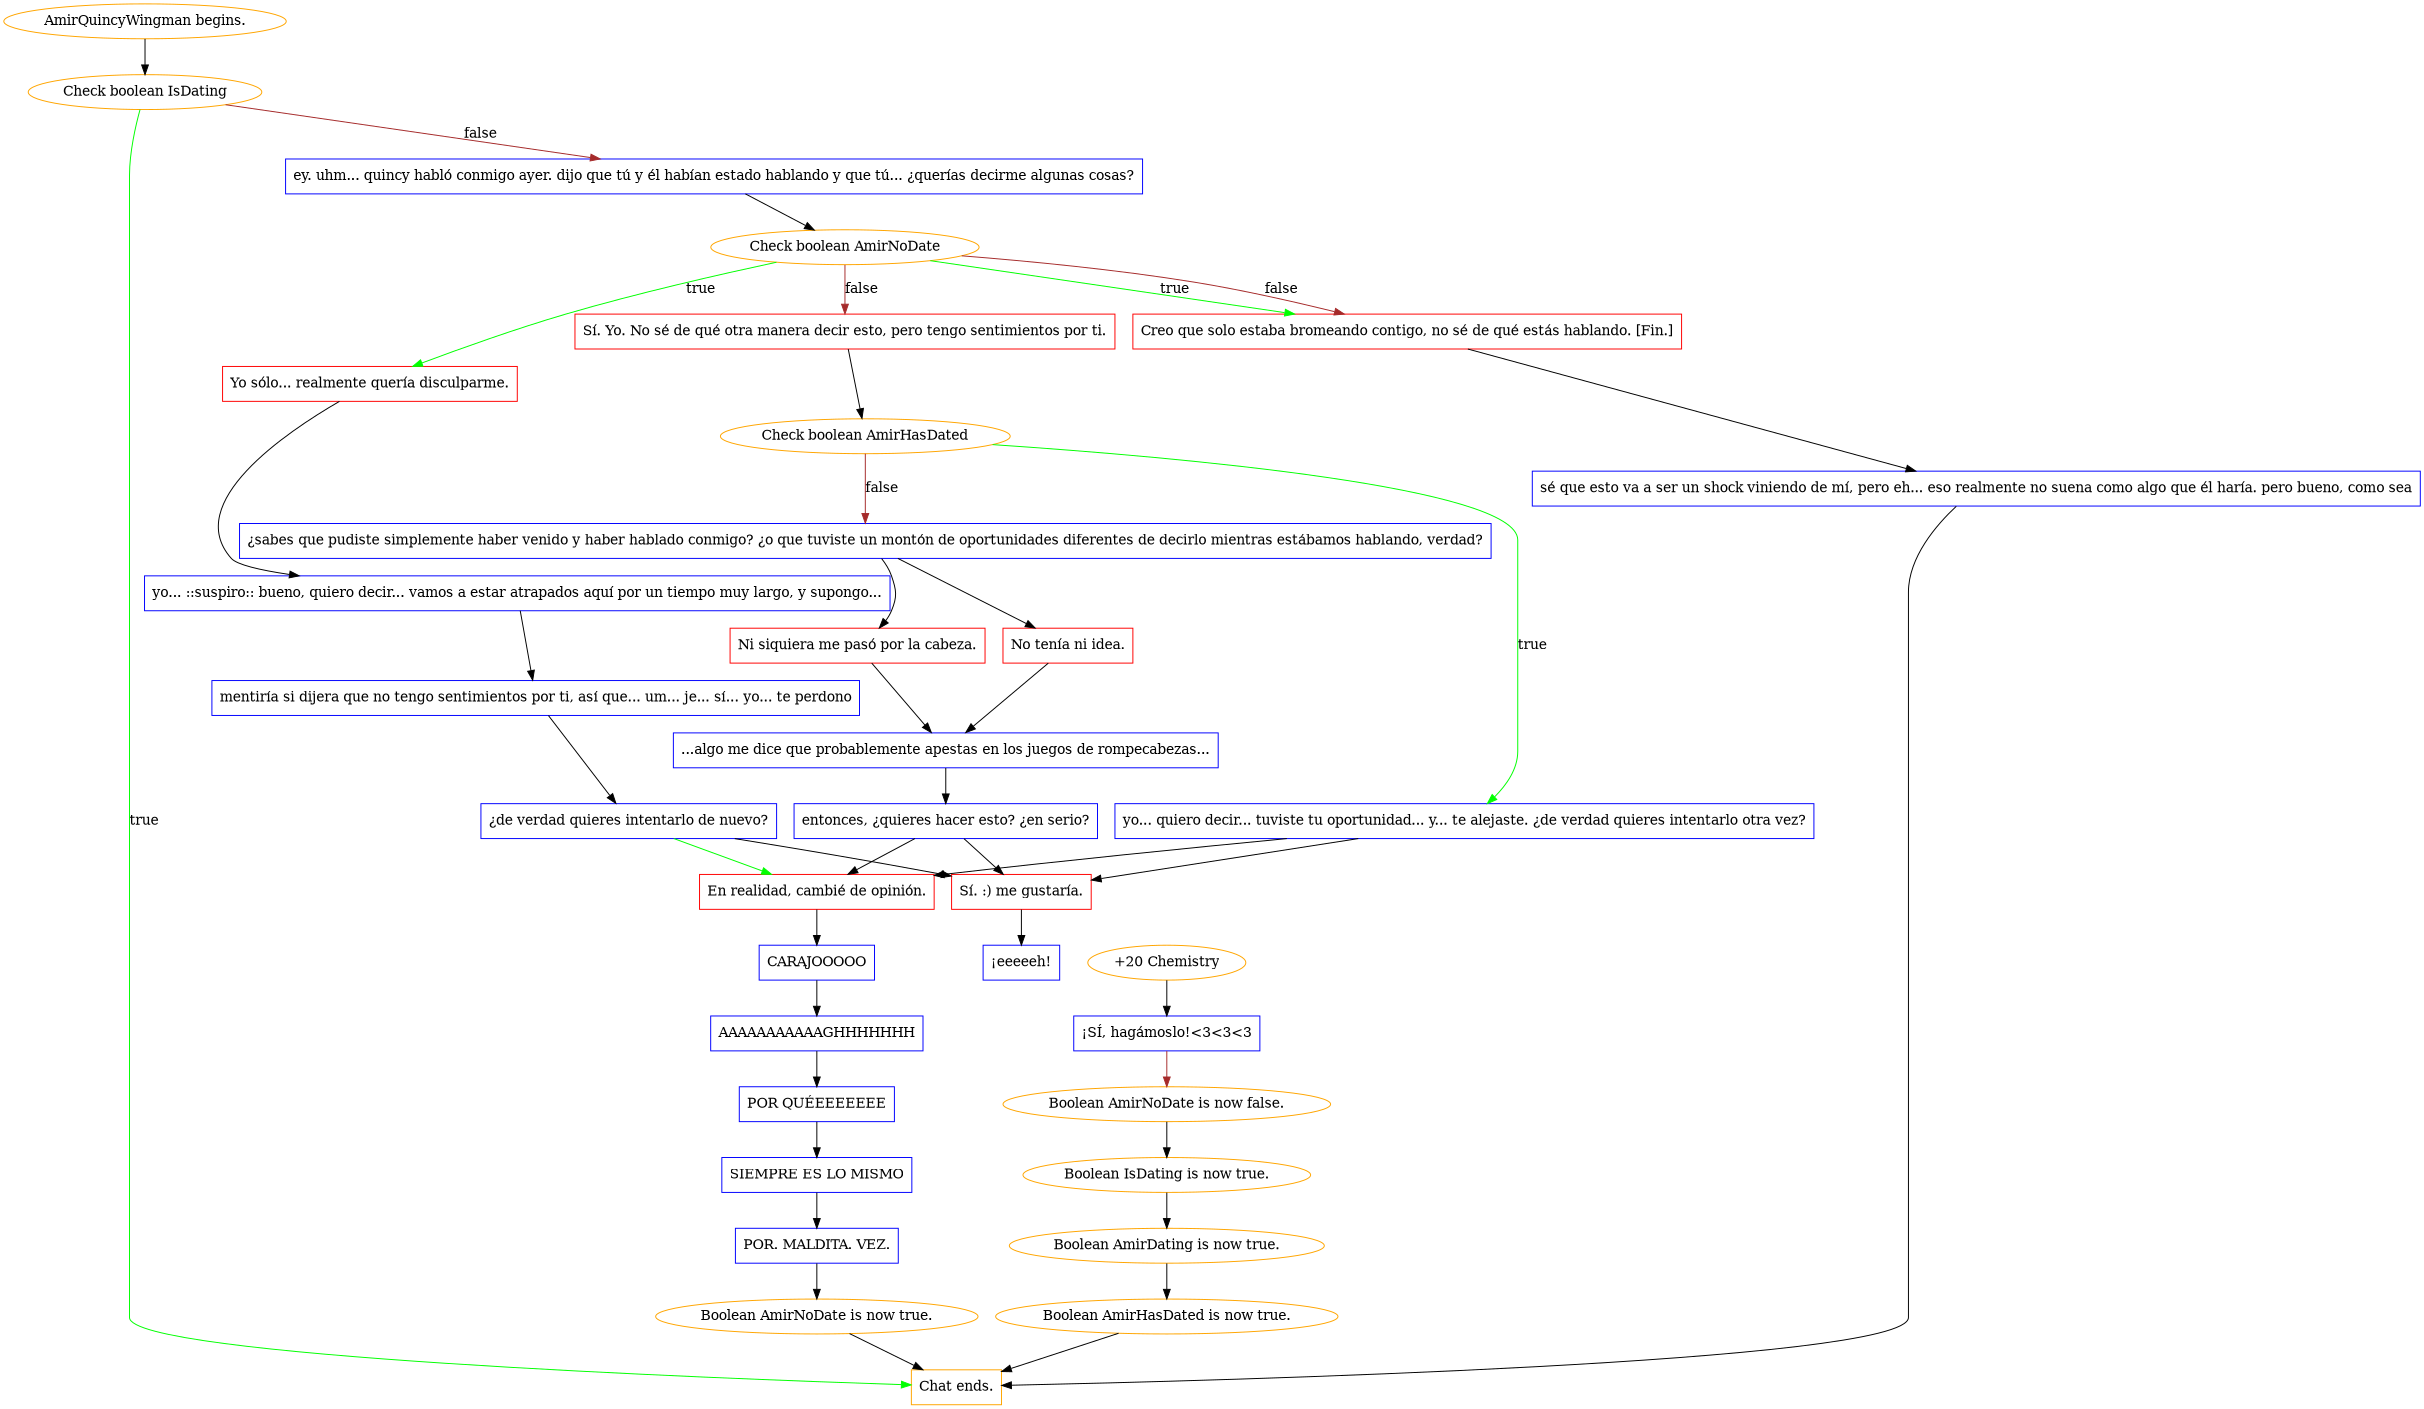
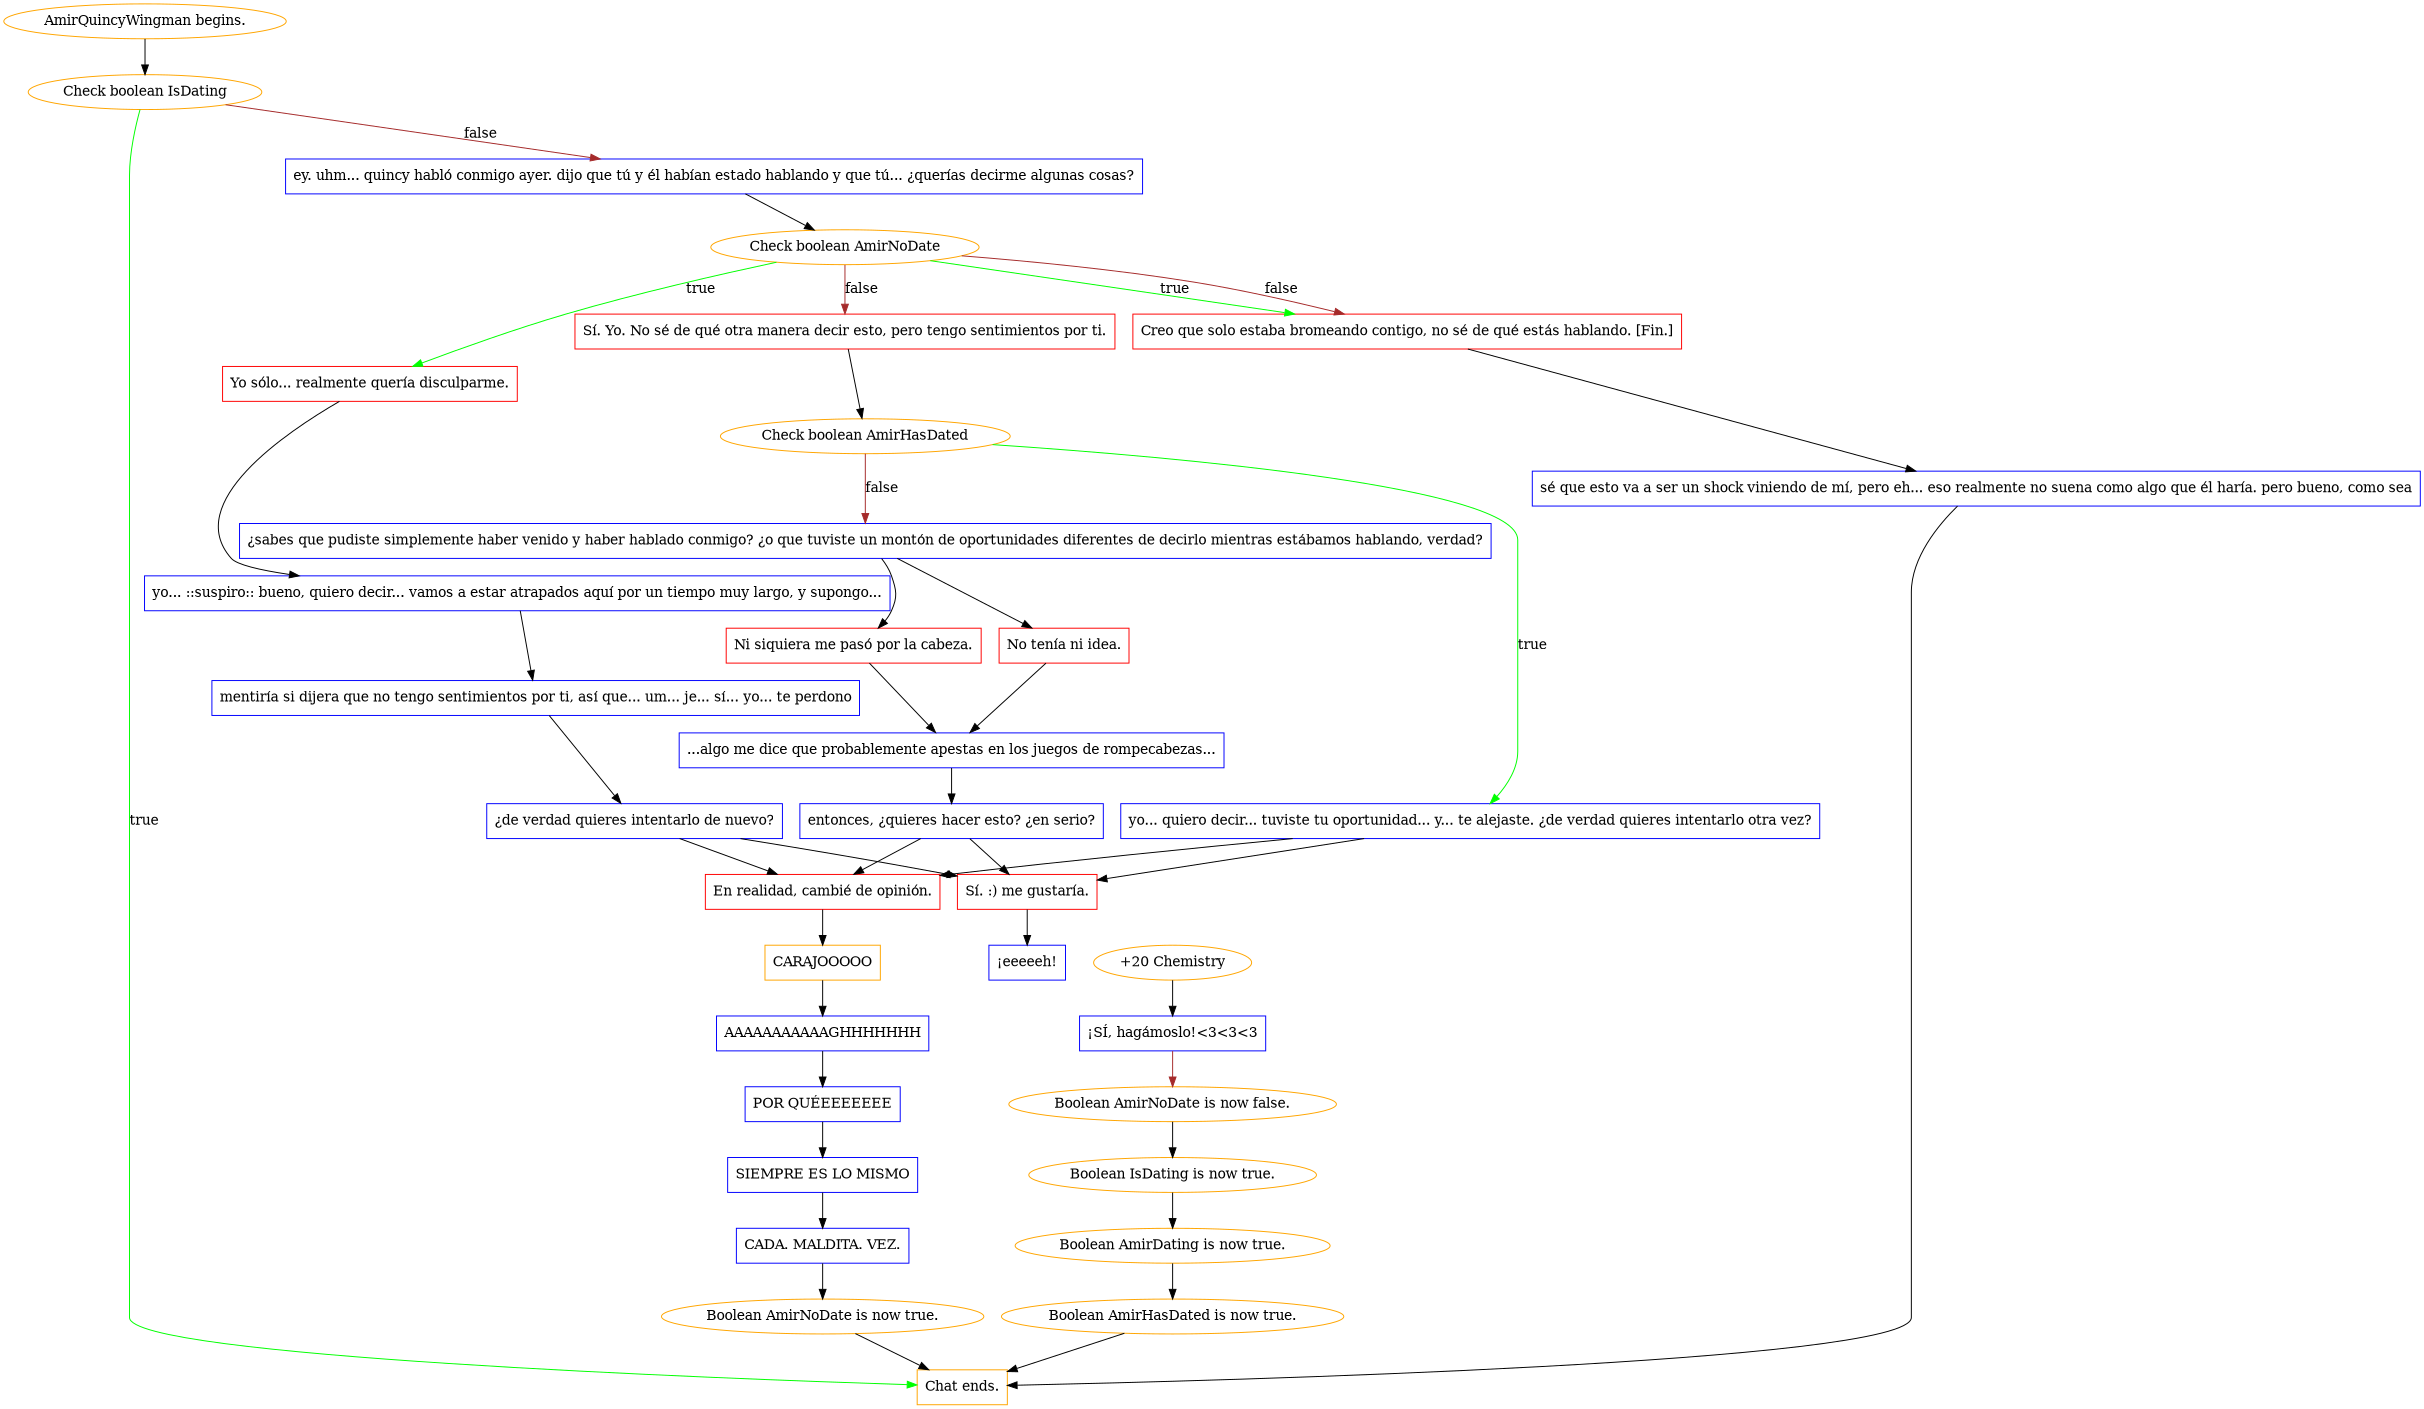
edge "¿de verdad quieres intentarlo de nuevo?" -> "En realidad, cambié de opinión.": color green -> black
node "CARAJOOOOO": color blue -> orange
node "POR. MALDITA. VEZ.": label "POR. MALDITA. VEZ." -> "CADA. MALDITA. VEZ."
